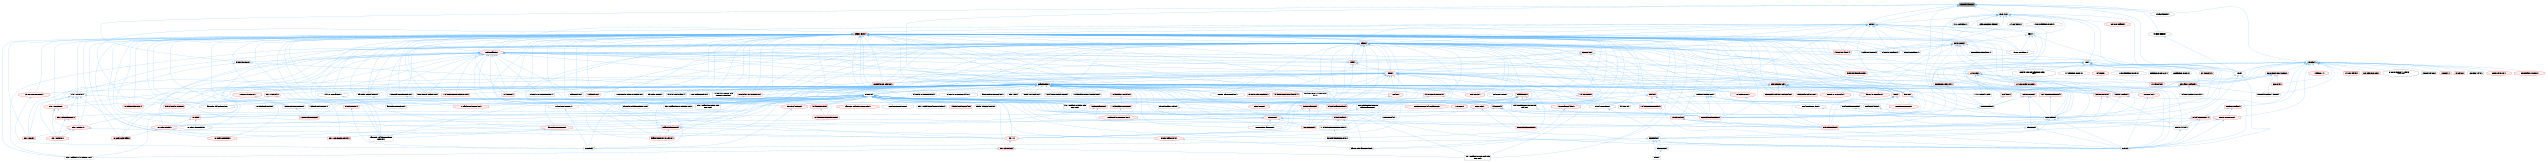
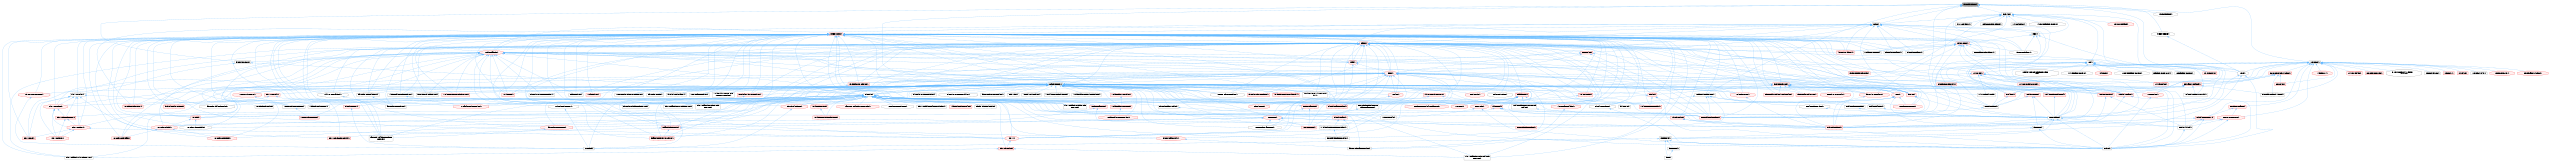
node "Actor.h": shape box -> octagon
